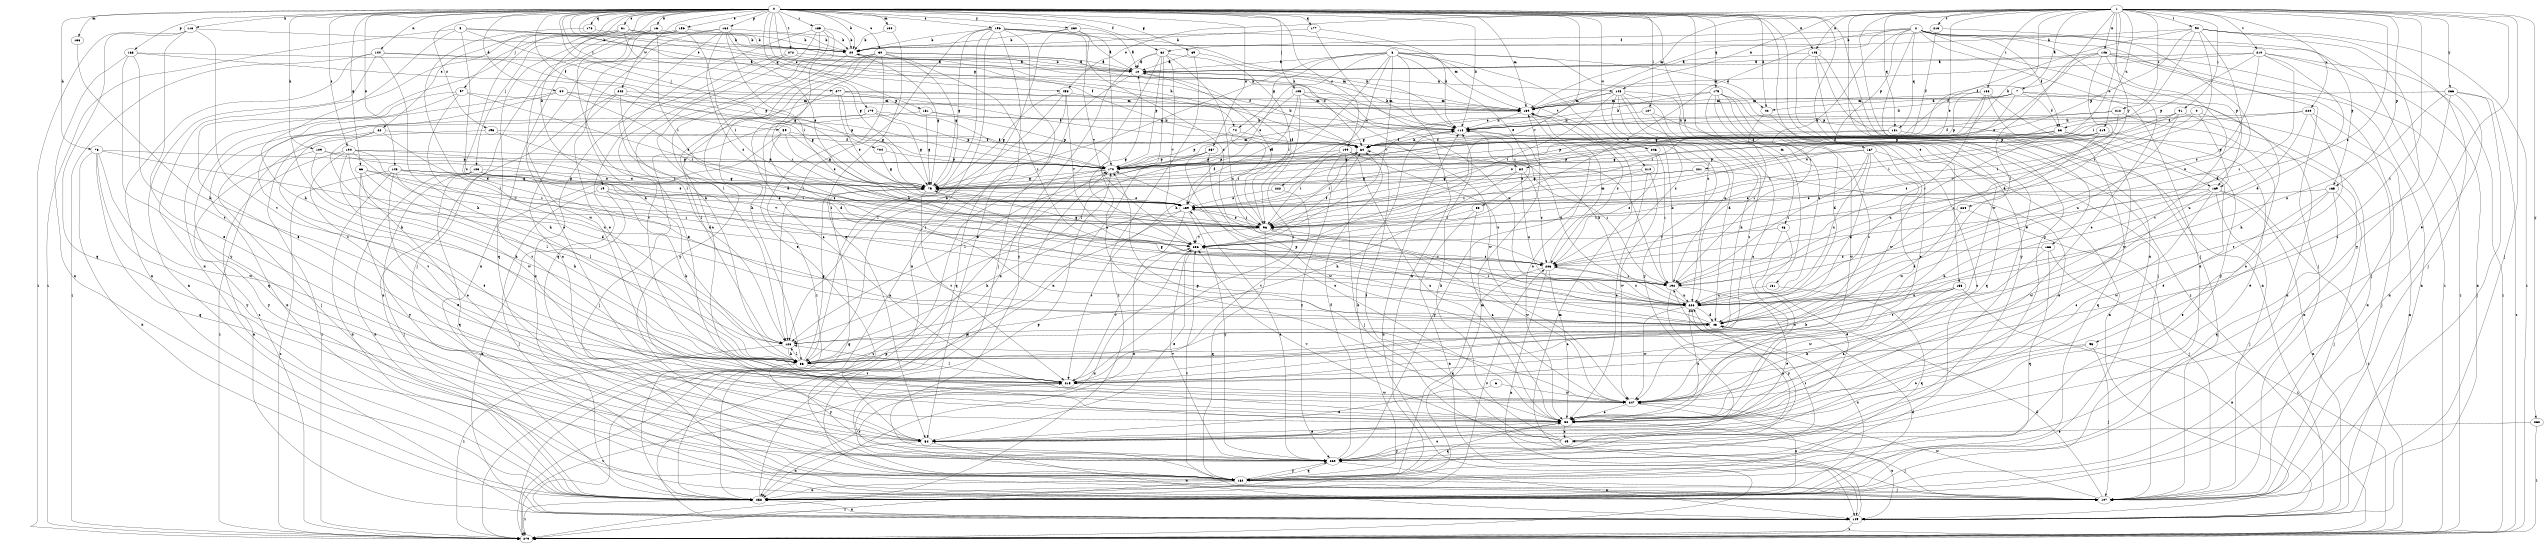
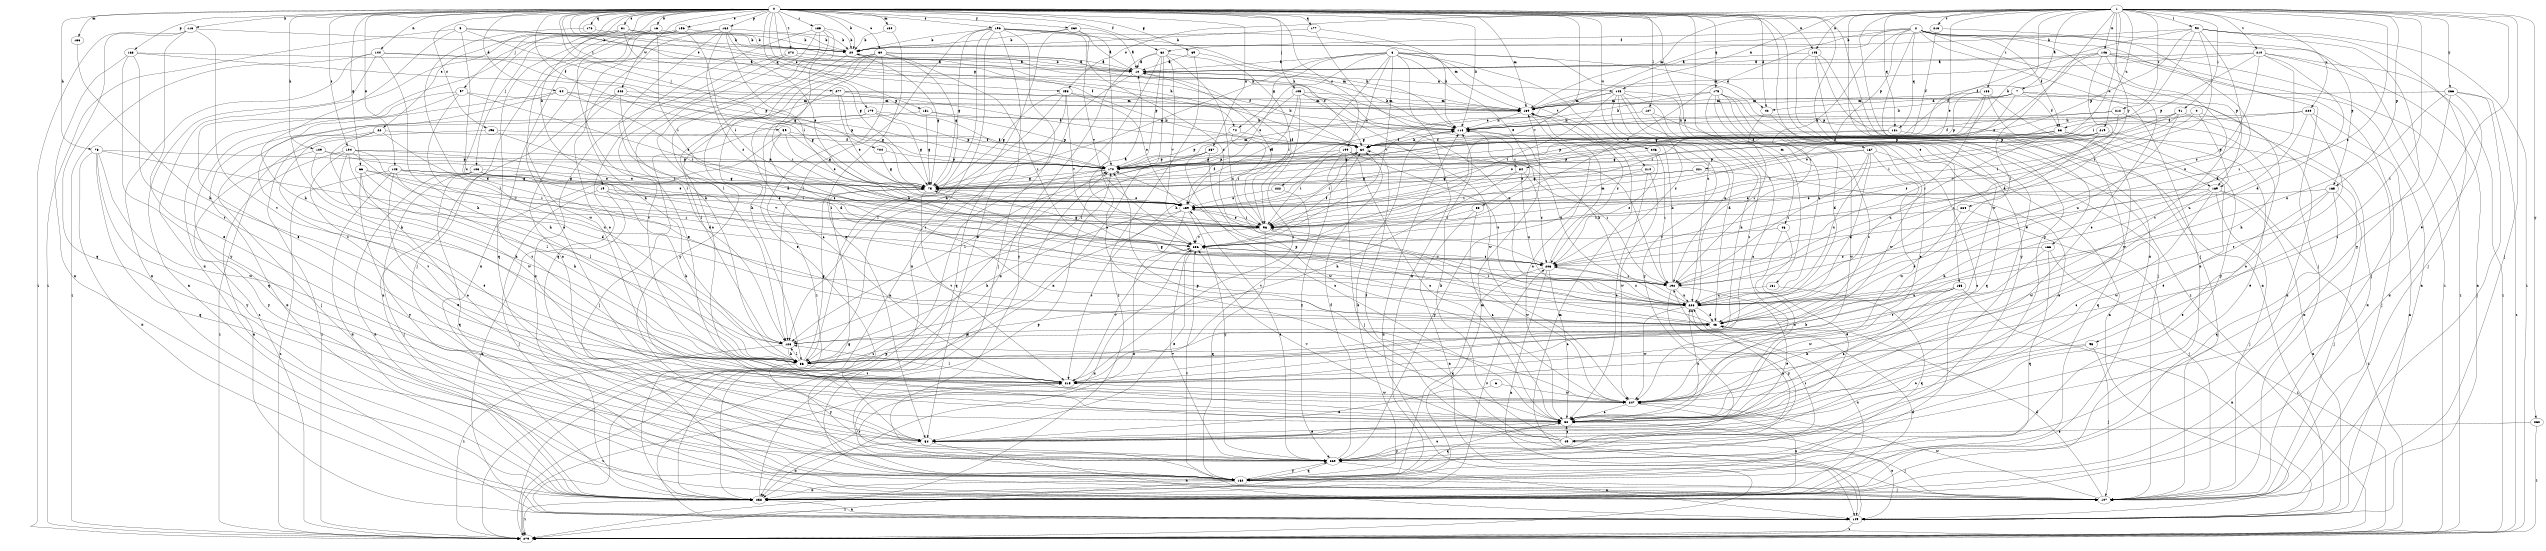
edge "458" -> "159": added, label "o"
edge "236" -> "10": label "g" -> "a"
edge "32" -> "49": reversed
